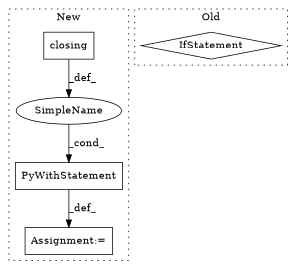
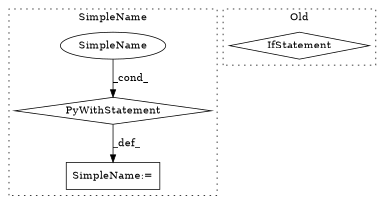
cluster "New": label "New" -> "SimpleName"
node "closing": removed
node "PyWithStatement": shape box -> diamond
node "Assignment:=": label "Assignment:=" -> "SimpleName:="
